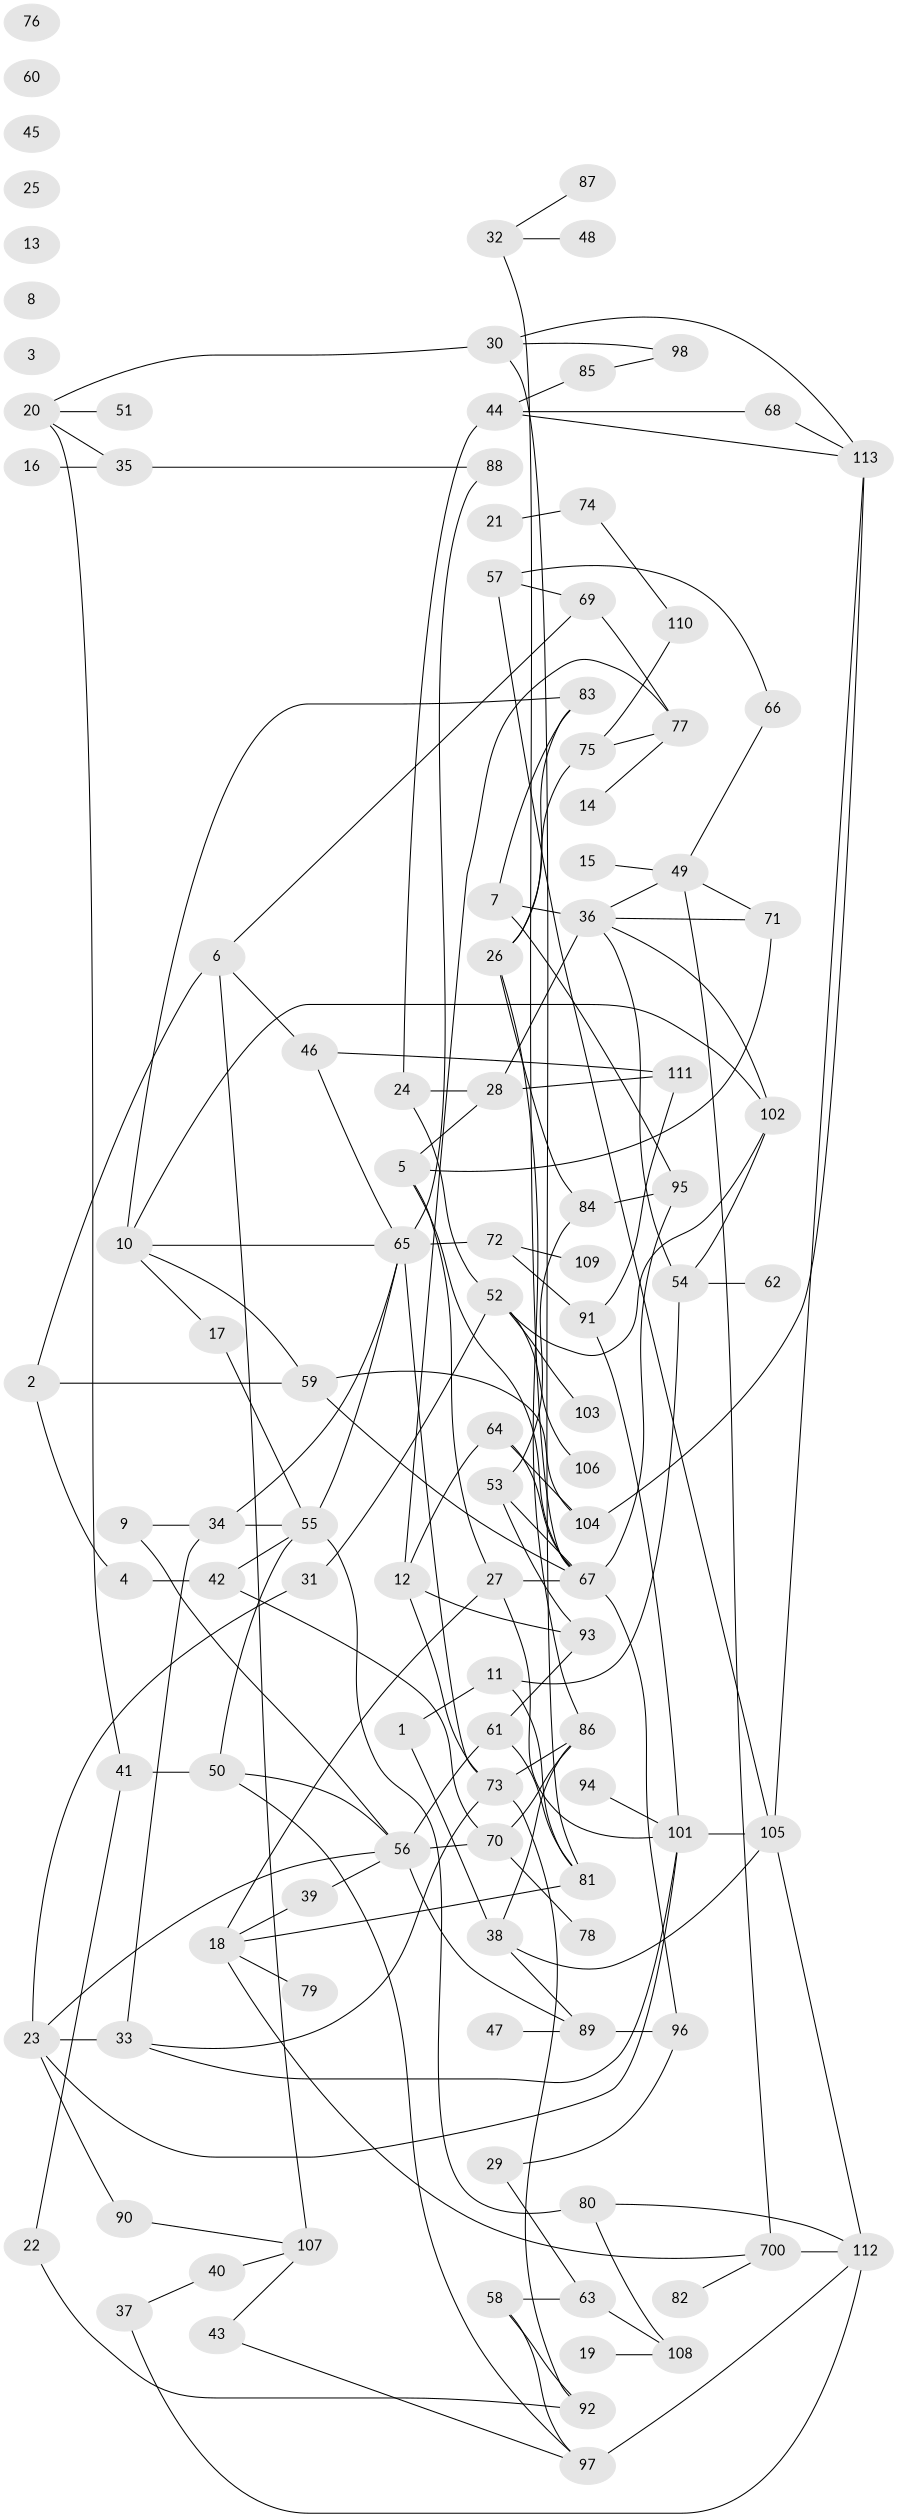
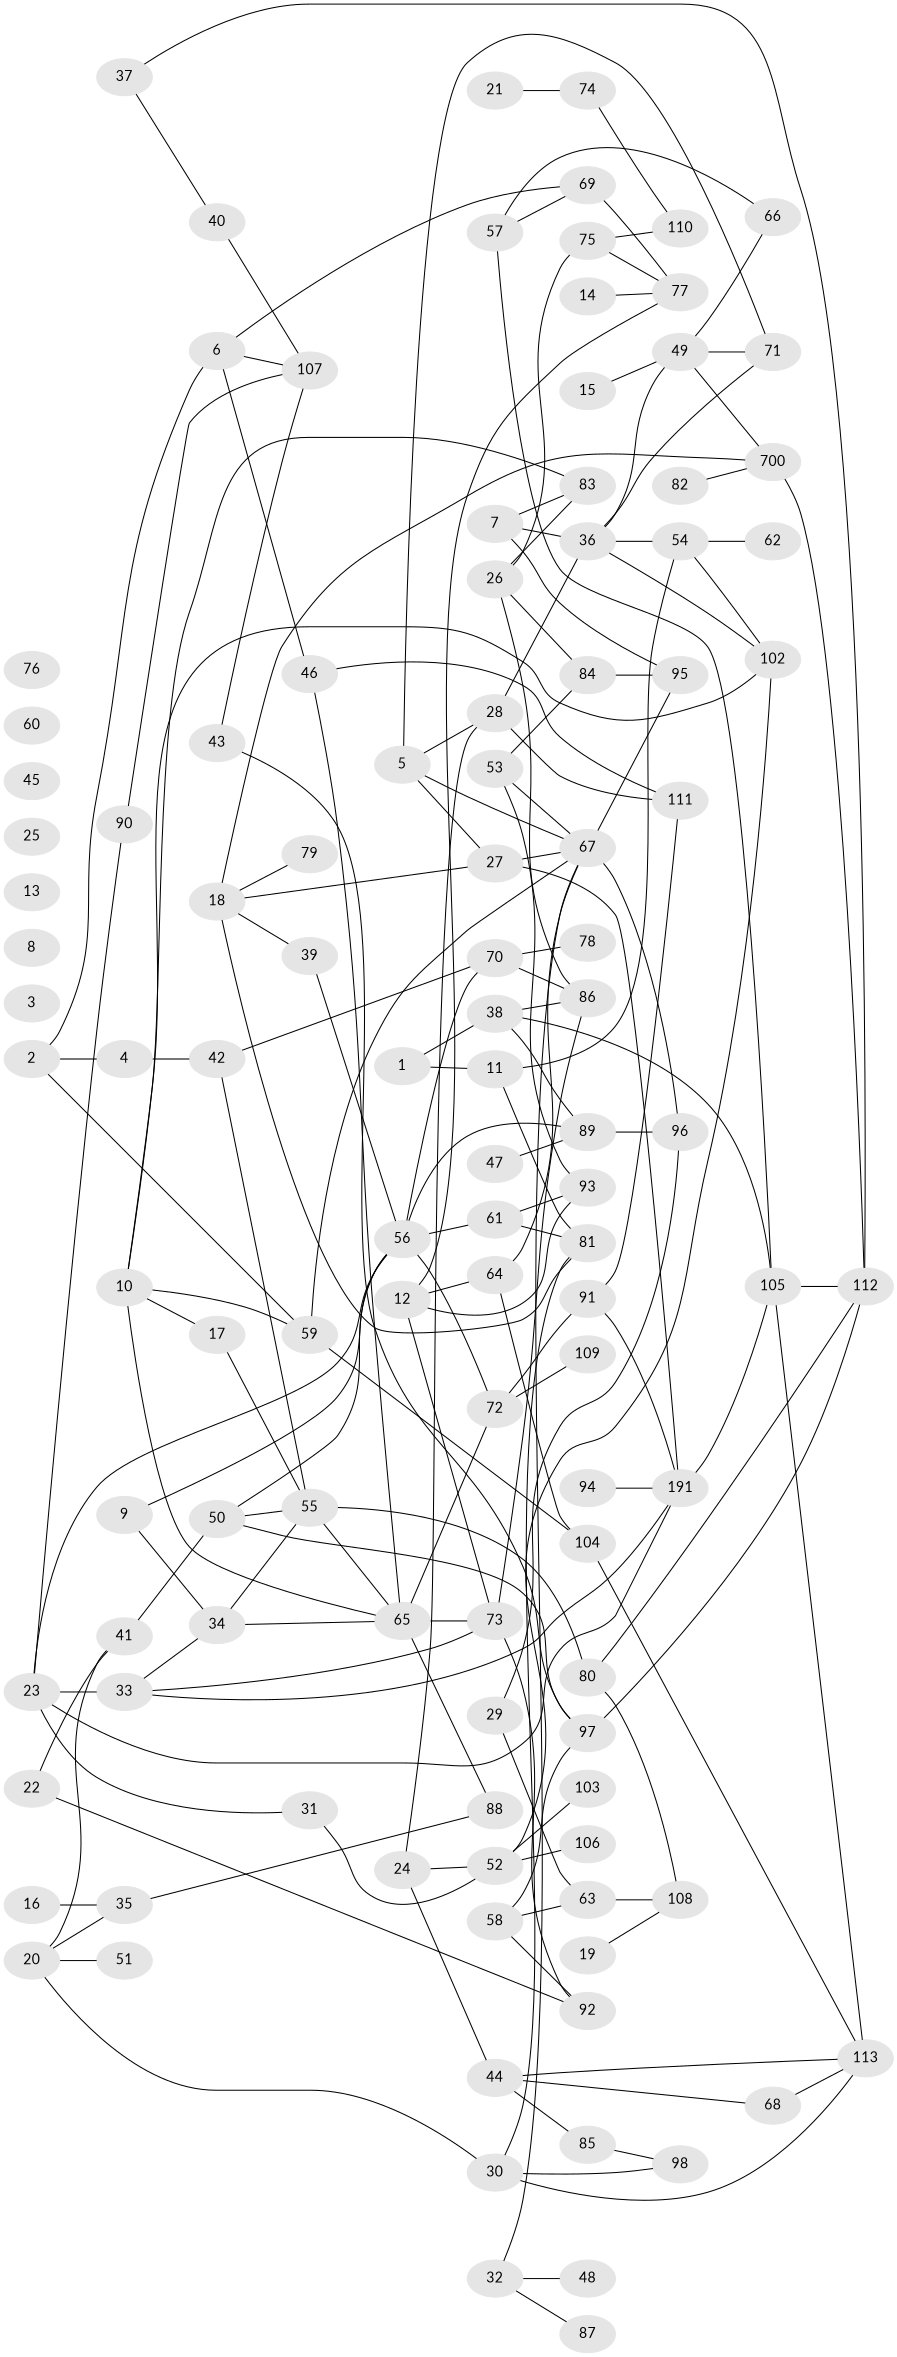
edge "56" -- "72": added
node "101": label "101" -> "191"
